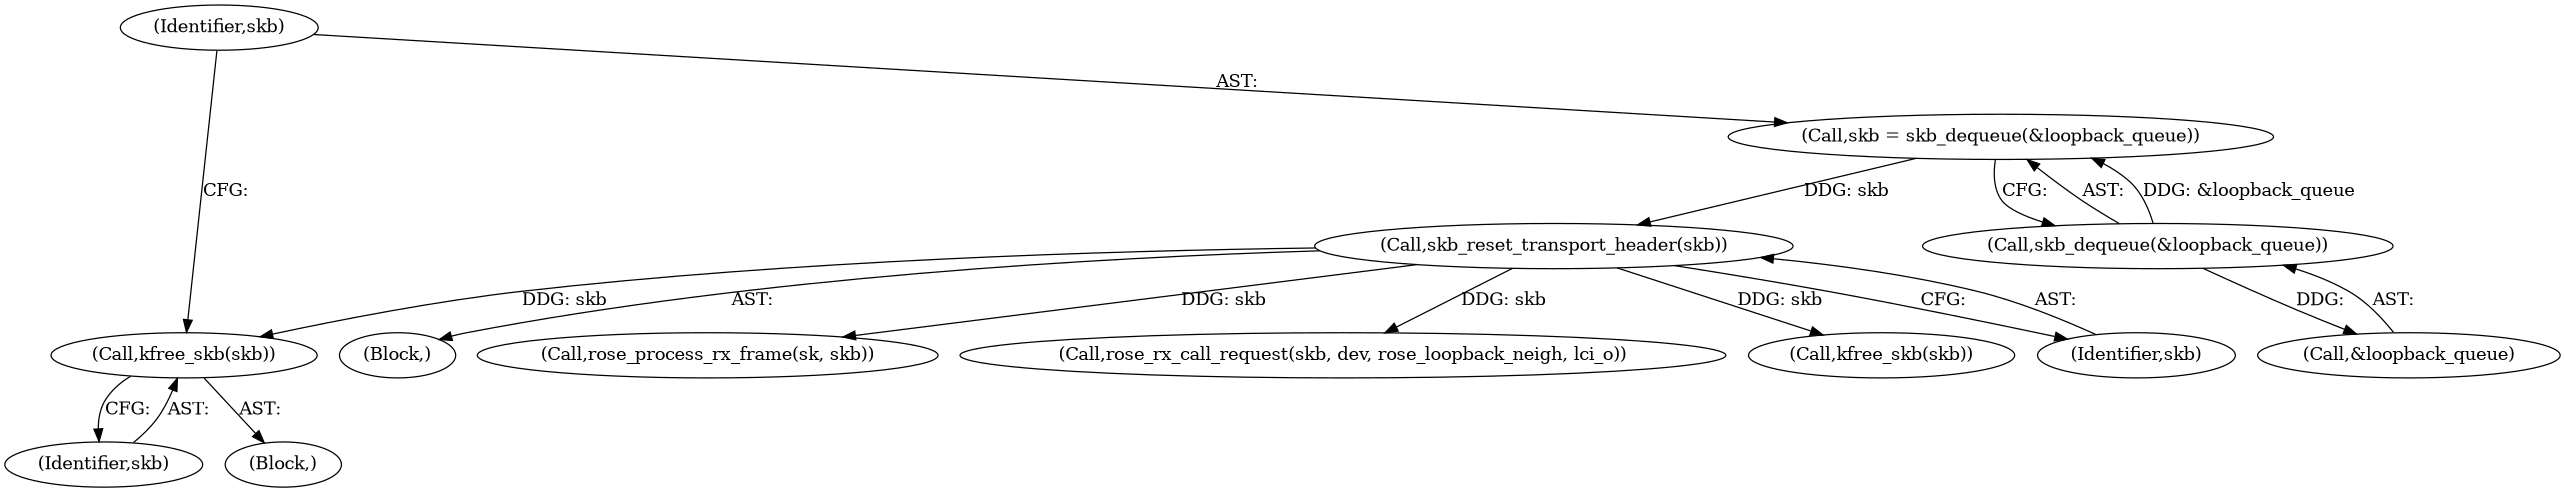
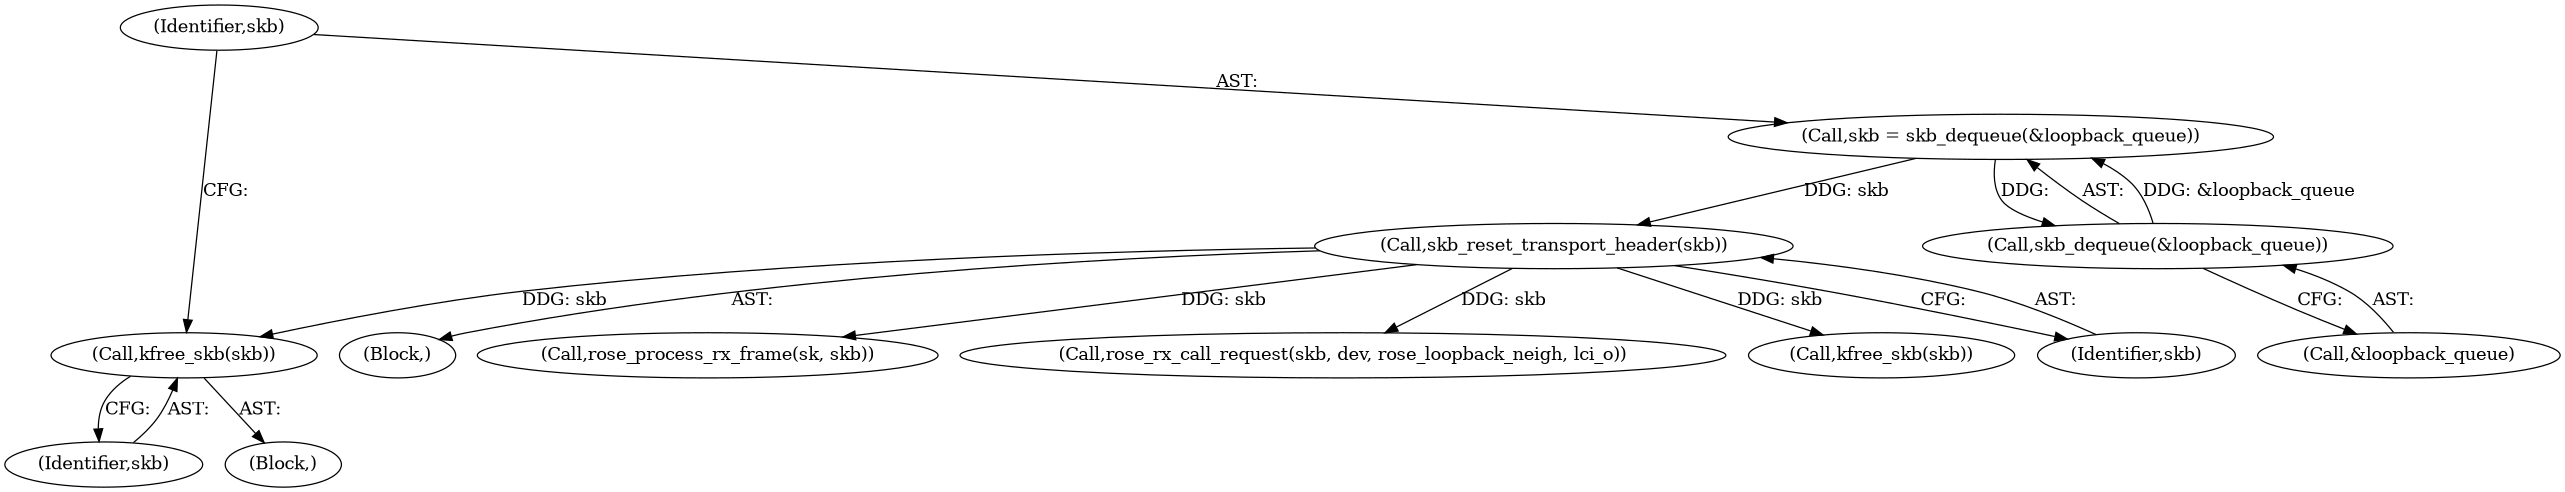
edge "(Call,skb = skb_dequeue(&loopback_queue))" -> "(Call,skb_dequeue(&loopback_queue))": label "CFG: " -> "DDG: "
edge "(Call,skb_dequeue(&loopback_queue))" -> "(Call,&loopback_queue)": label "DDG: " -> "CFG: "
